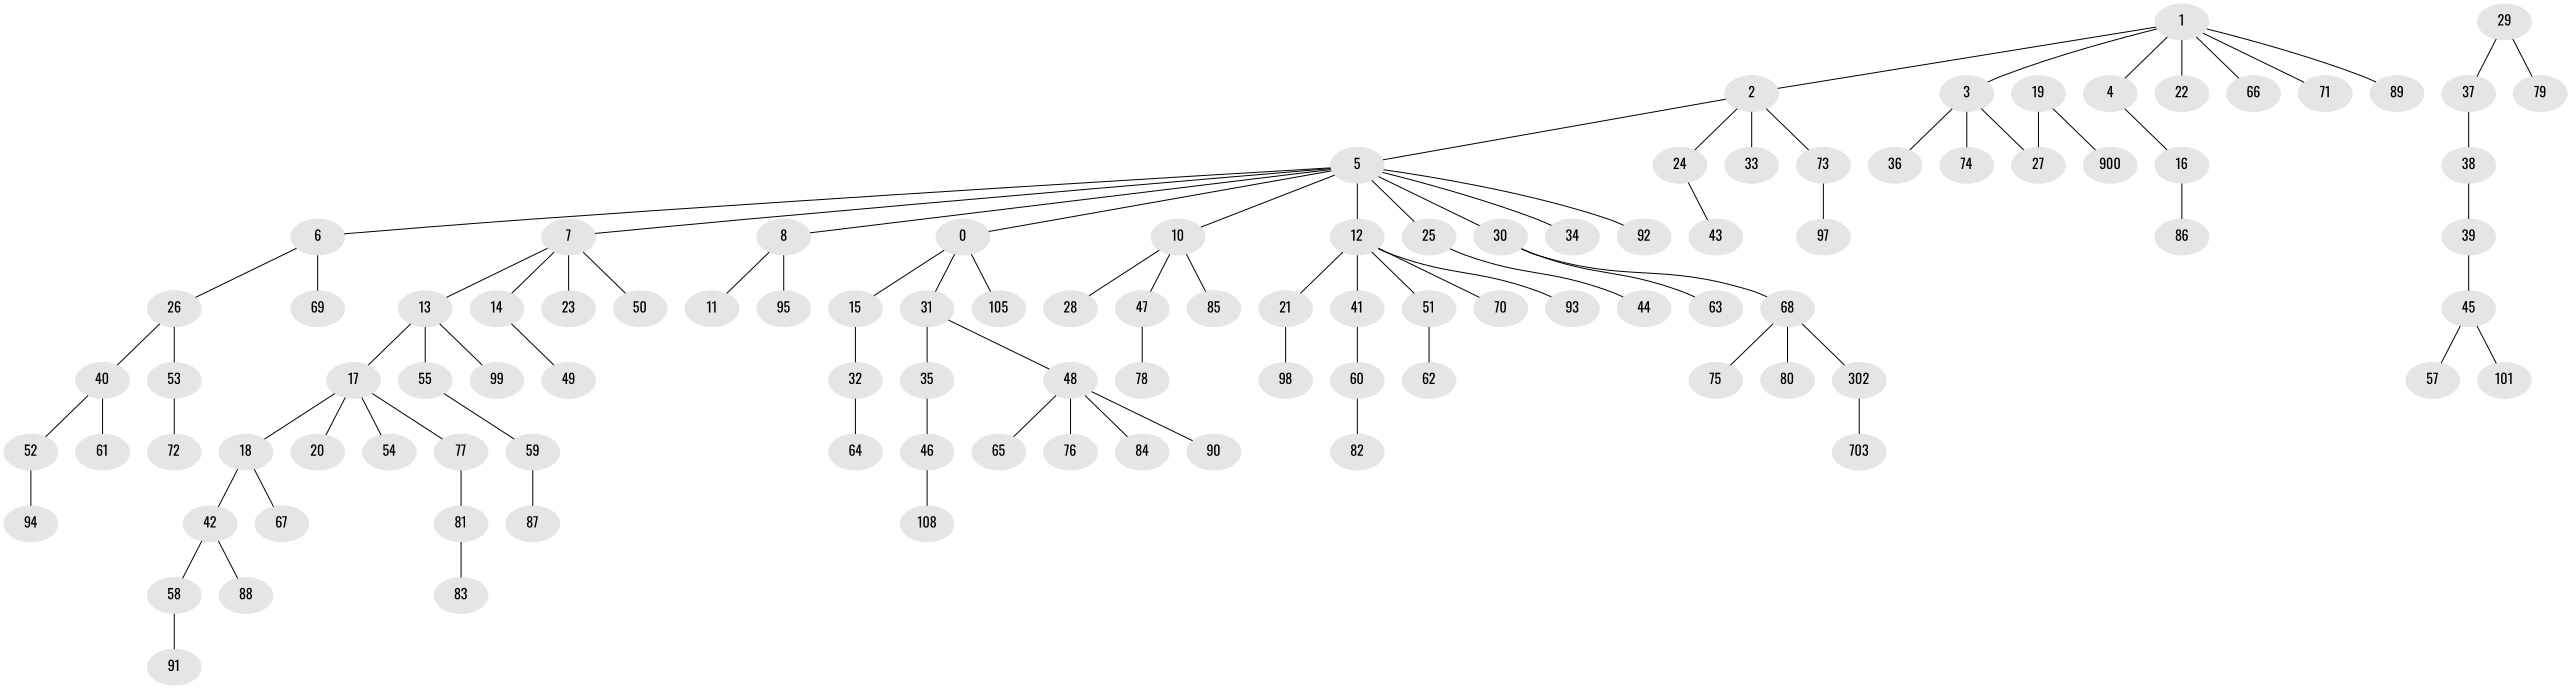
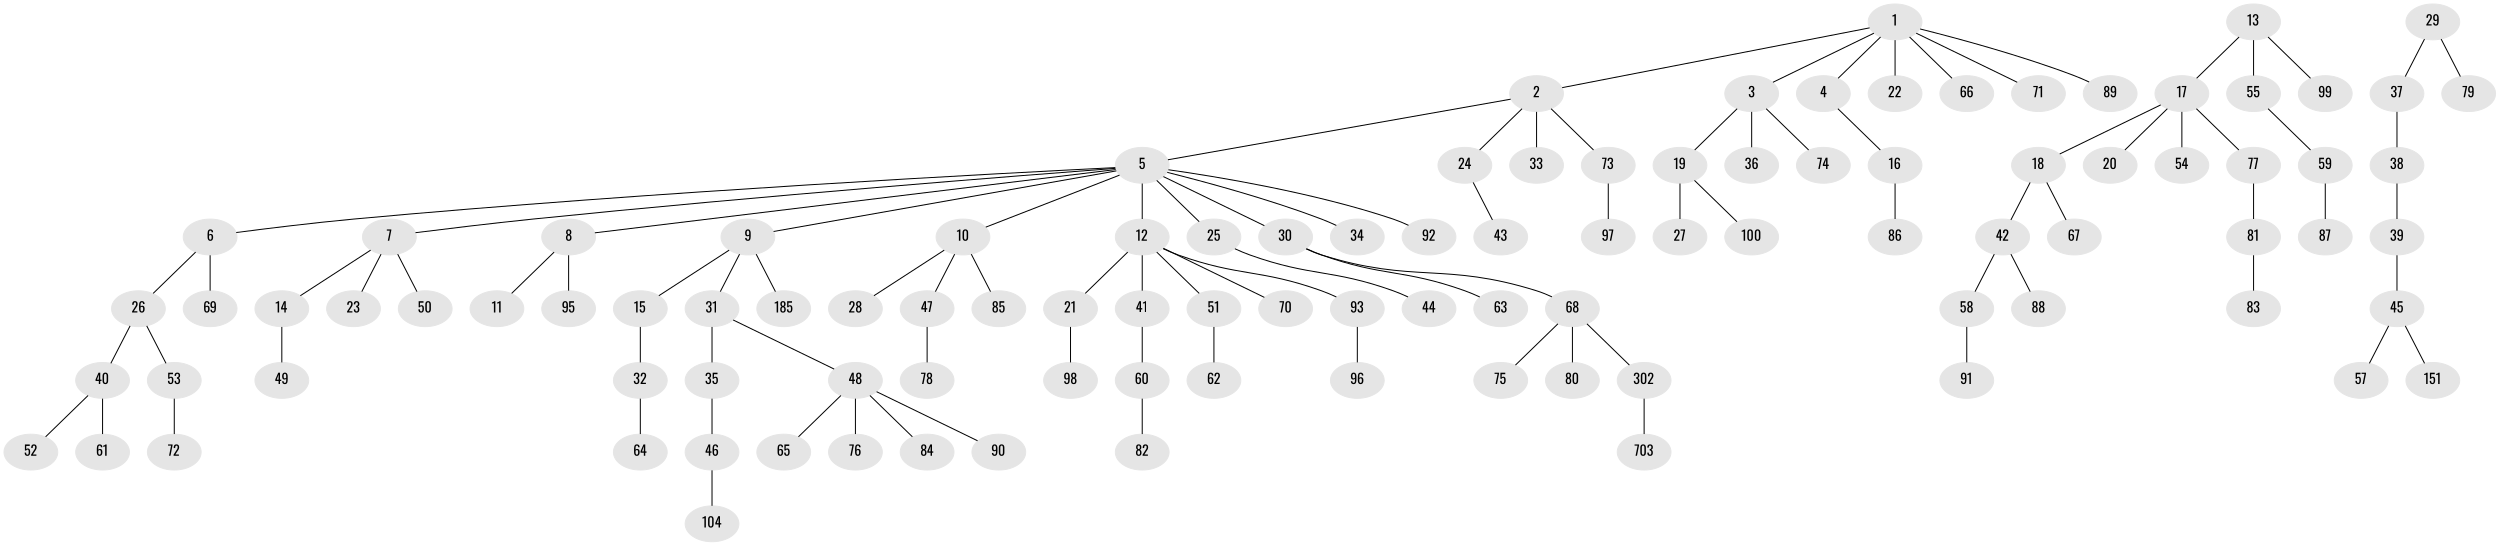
edge "3" -- "27": now "3" -- "19"
node "900": label "900" -> "100"
node "0": label "0" -> "9"
edge "7" -- "13": removed
node "105": label "105" -> "185"
node "96": added
node "101": label "101" -> "151"
node "94": removed
node "108": label "108" -> "104"
